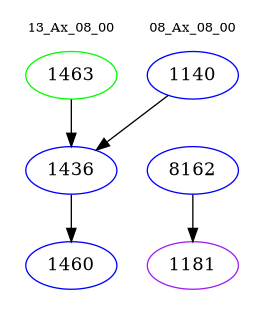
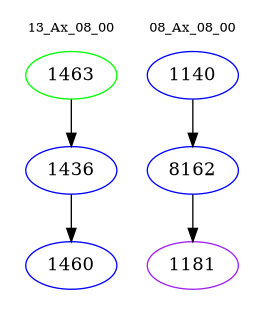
edge "1140" -> "1436": now "1140" -> "8162"
